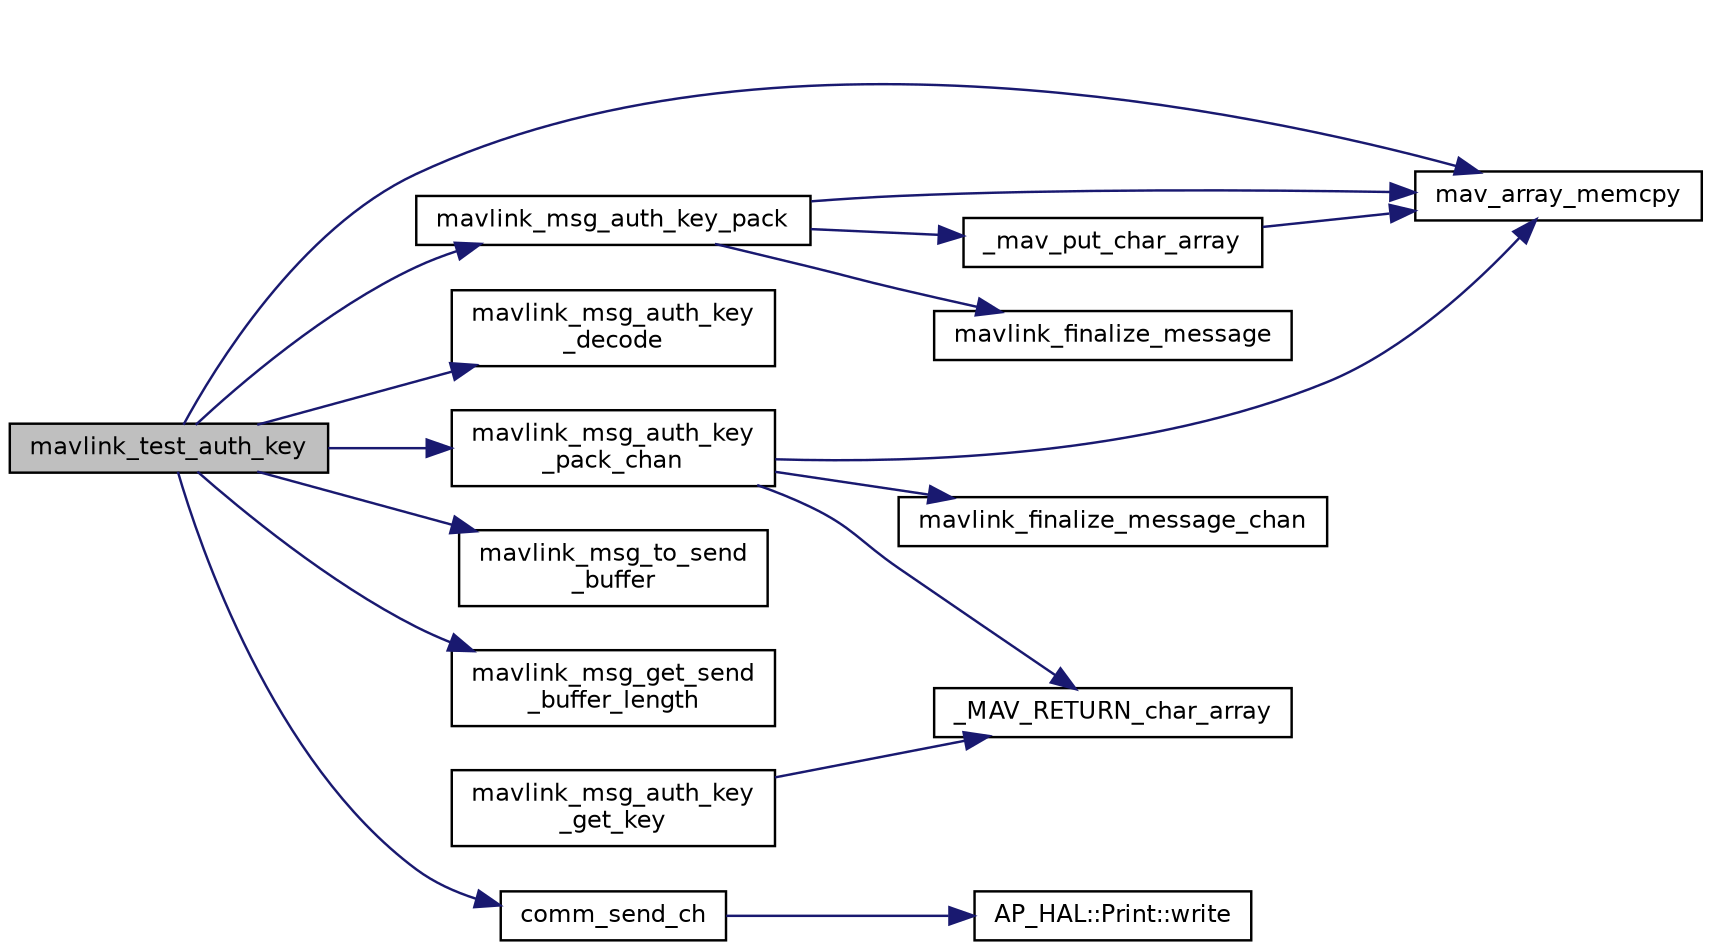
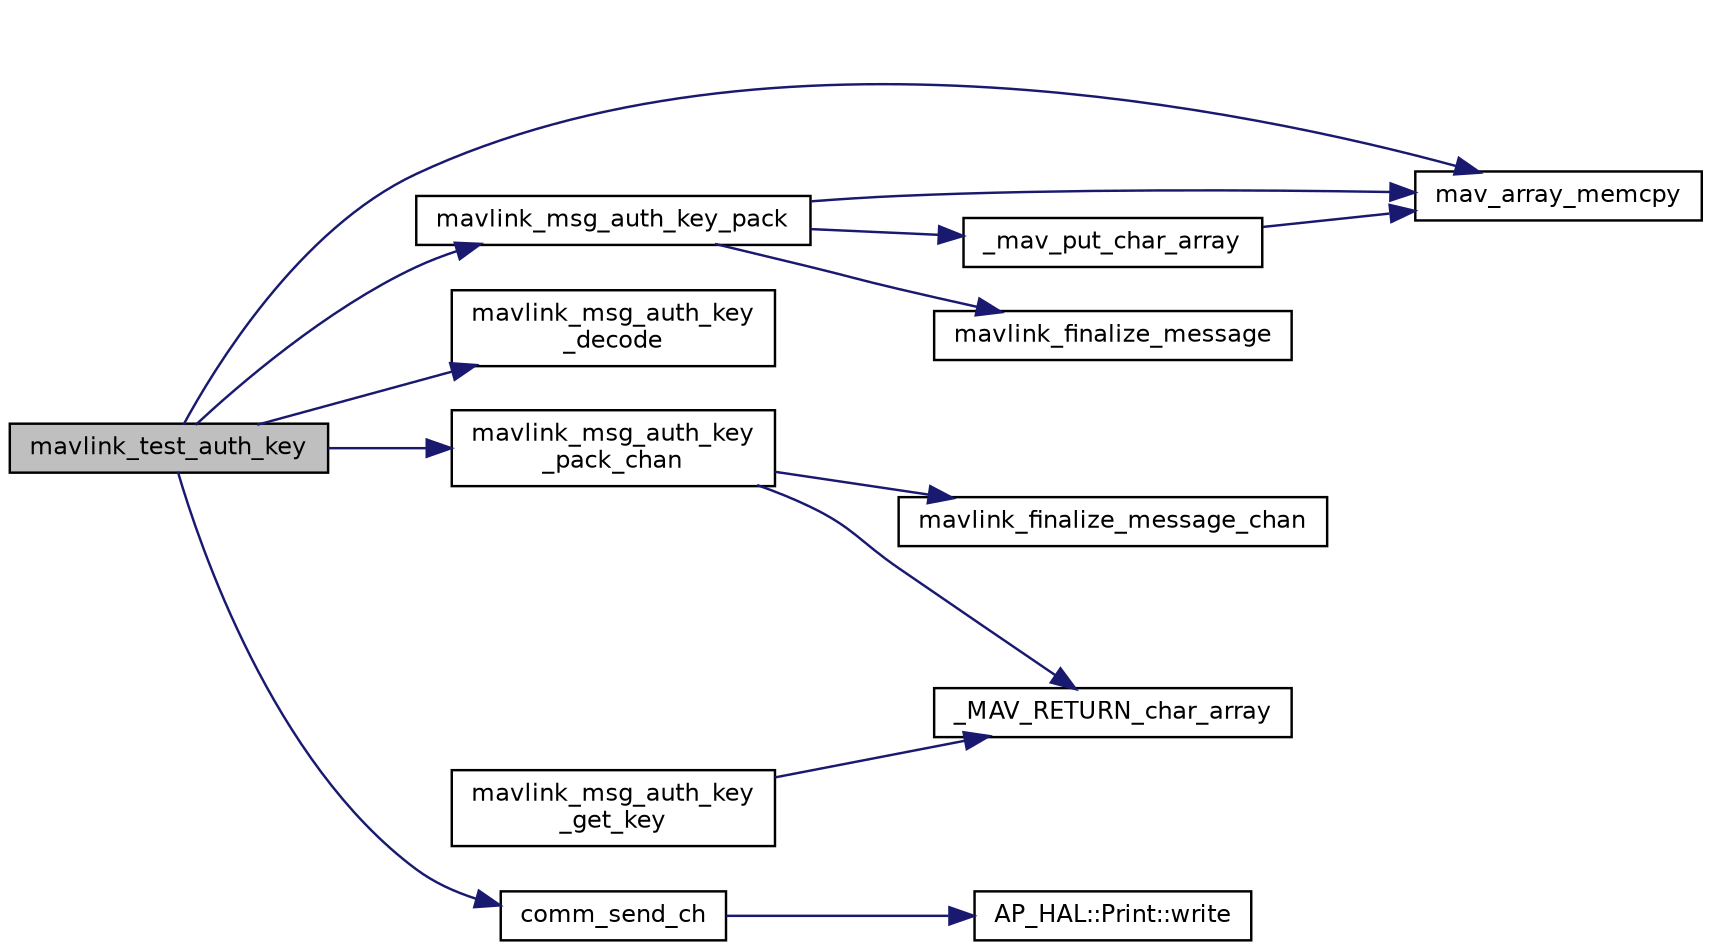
edge "mavlink_msg_auth_key _pack_chan" -> "mav_array_memcpy": removed
node "mavlink_msg_to_send _buffer": removed
node "mavlink_msg_get_send _buffer_length": removed
